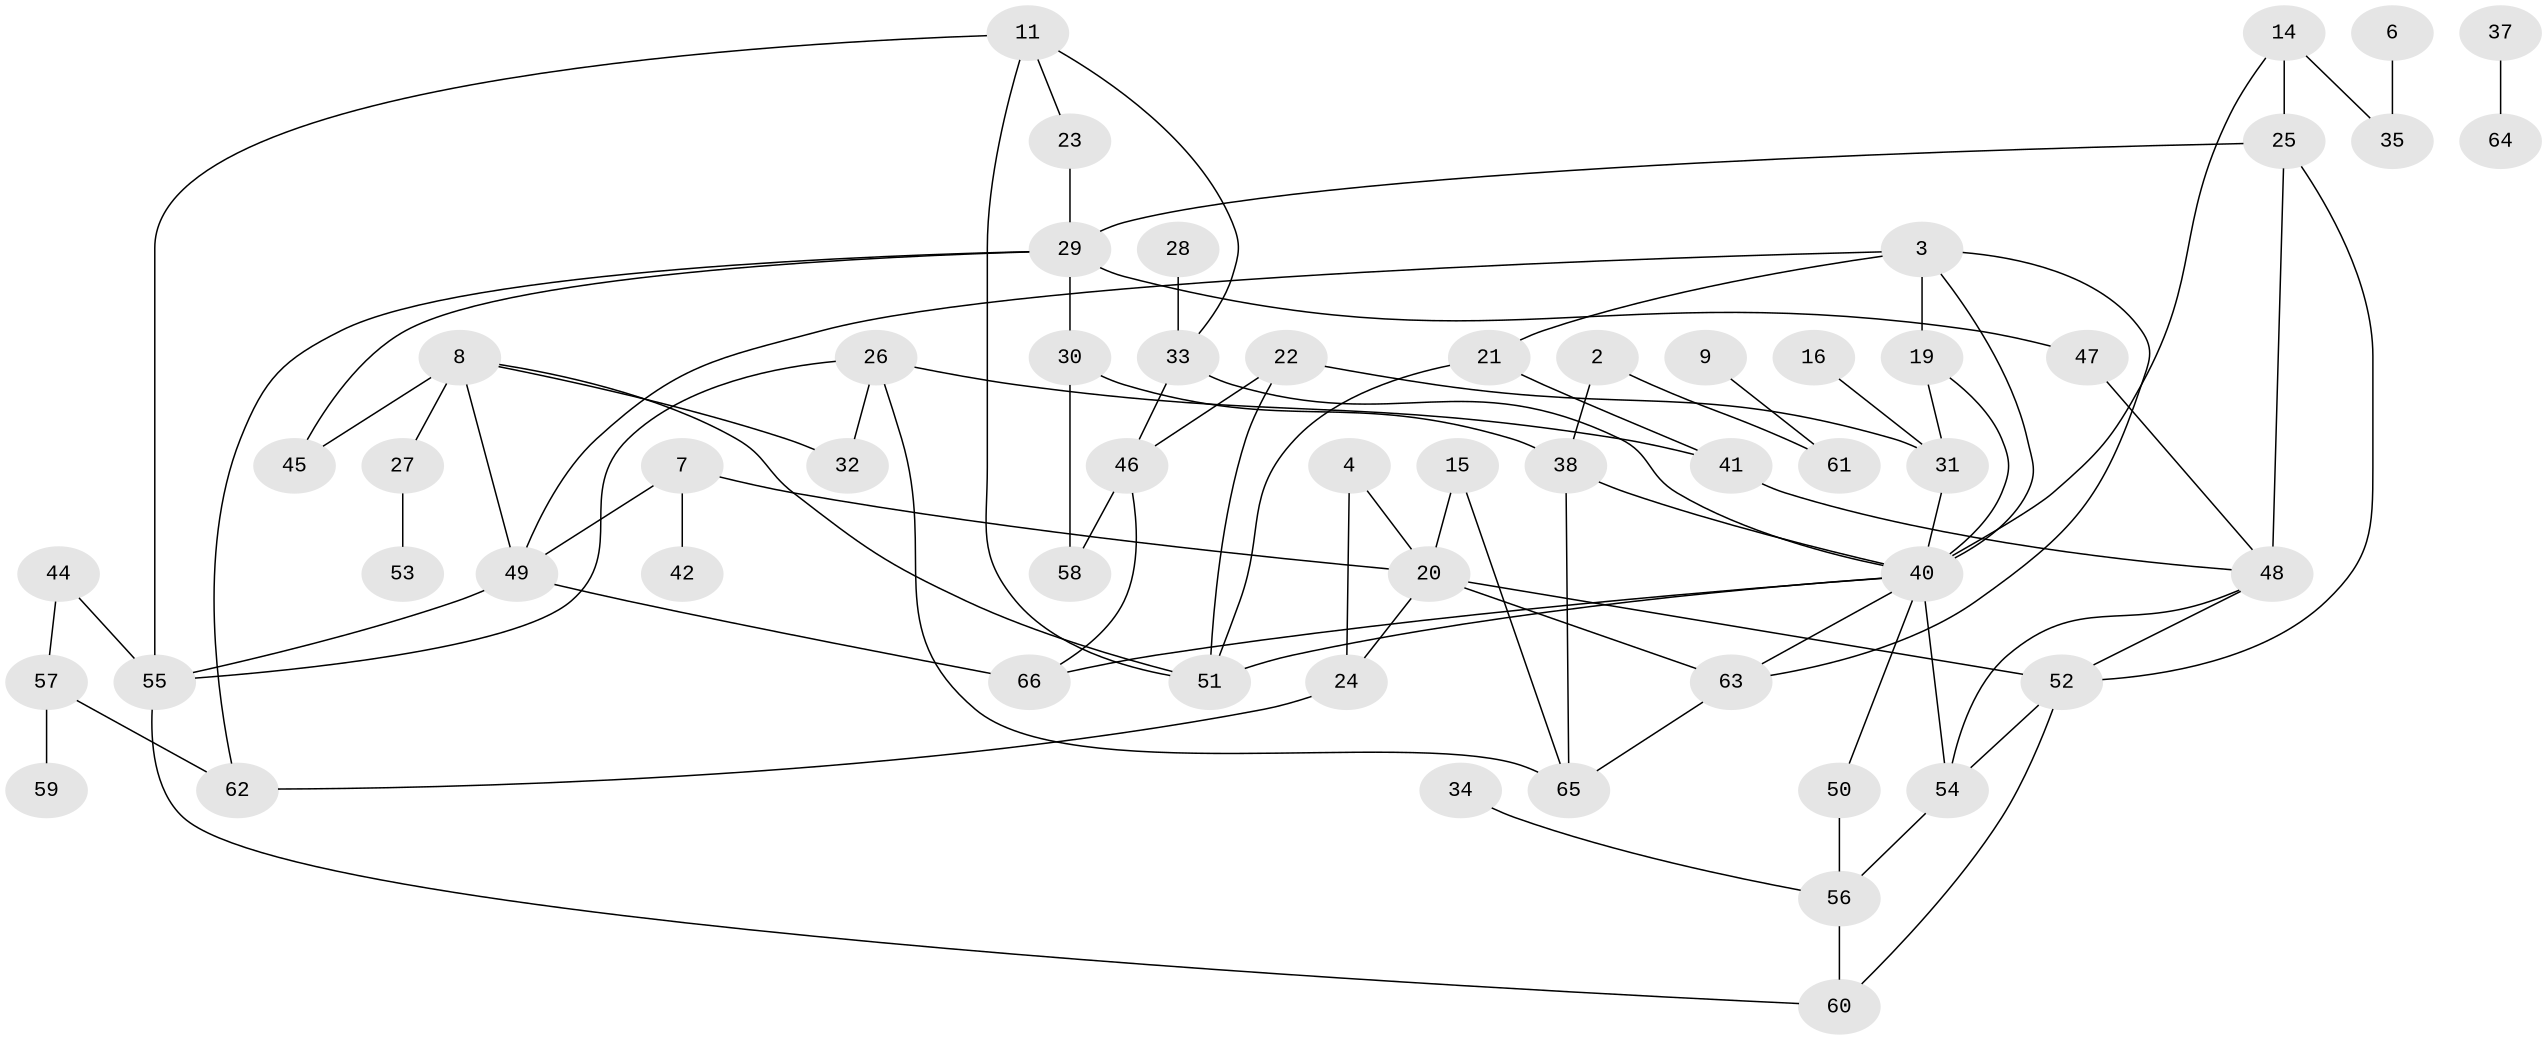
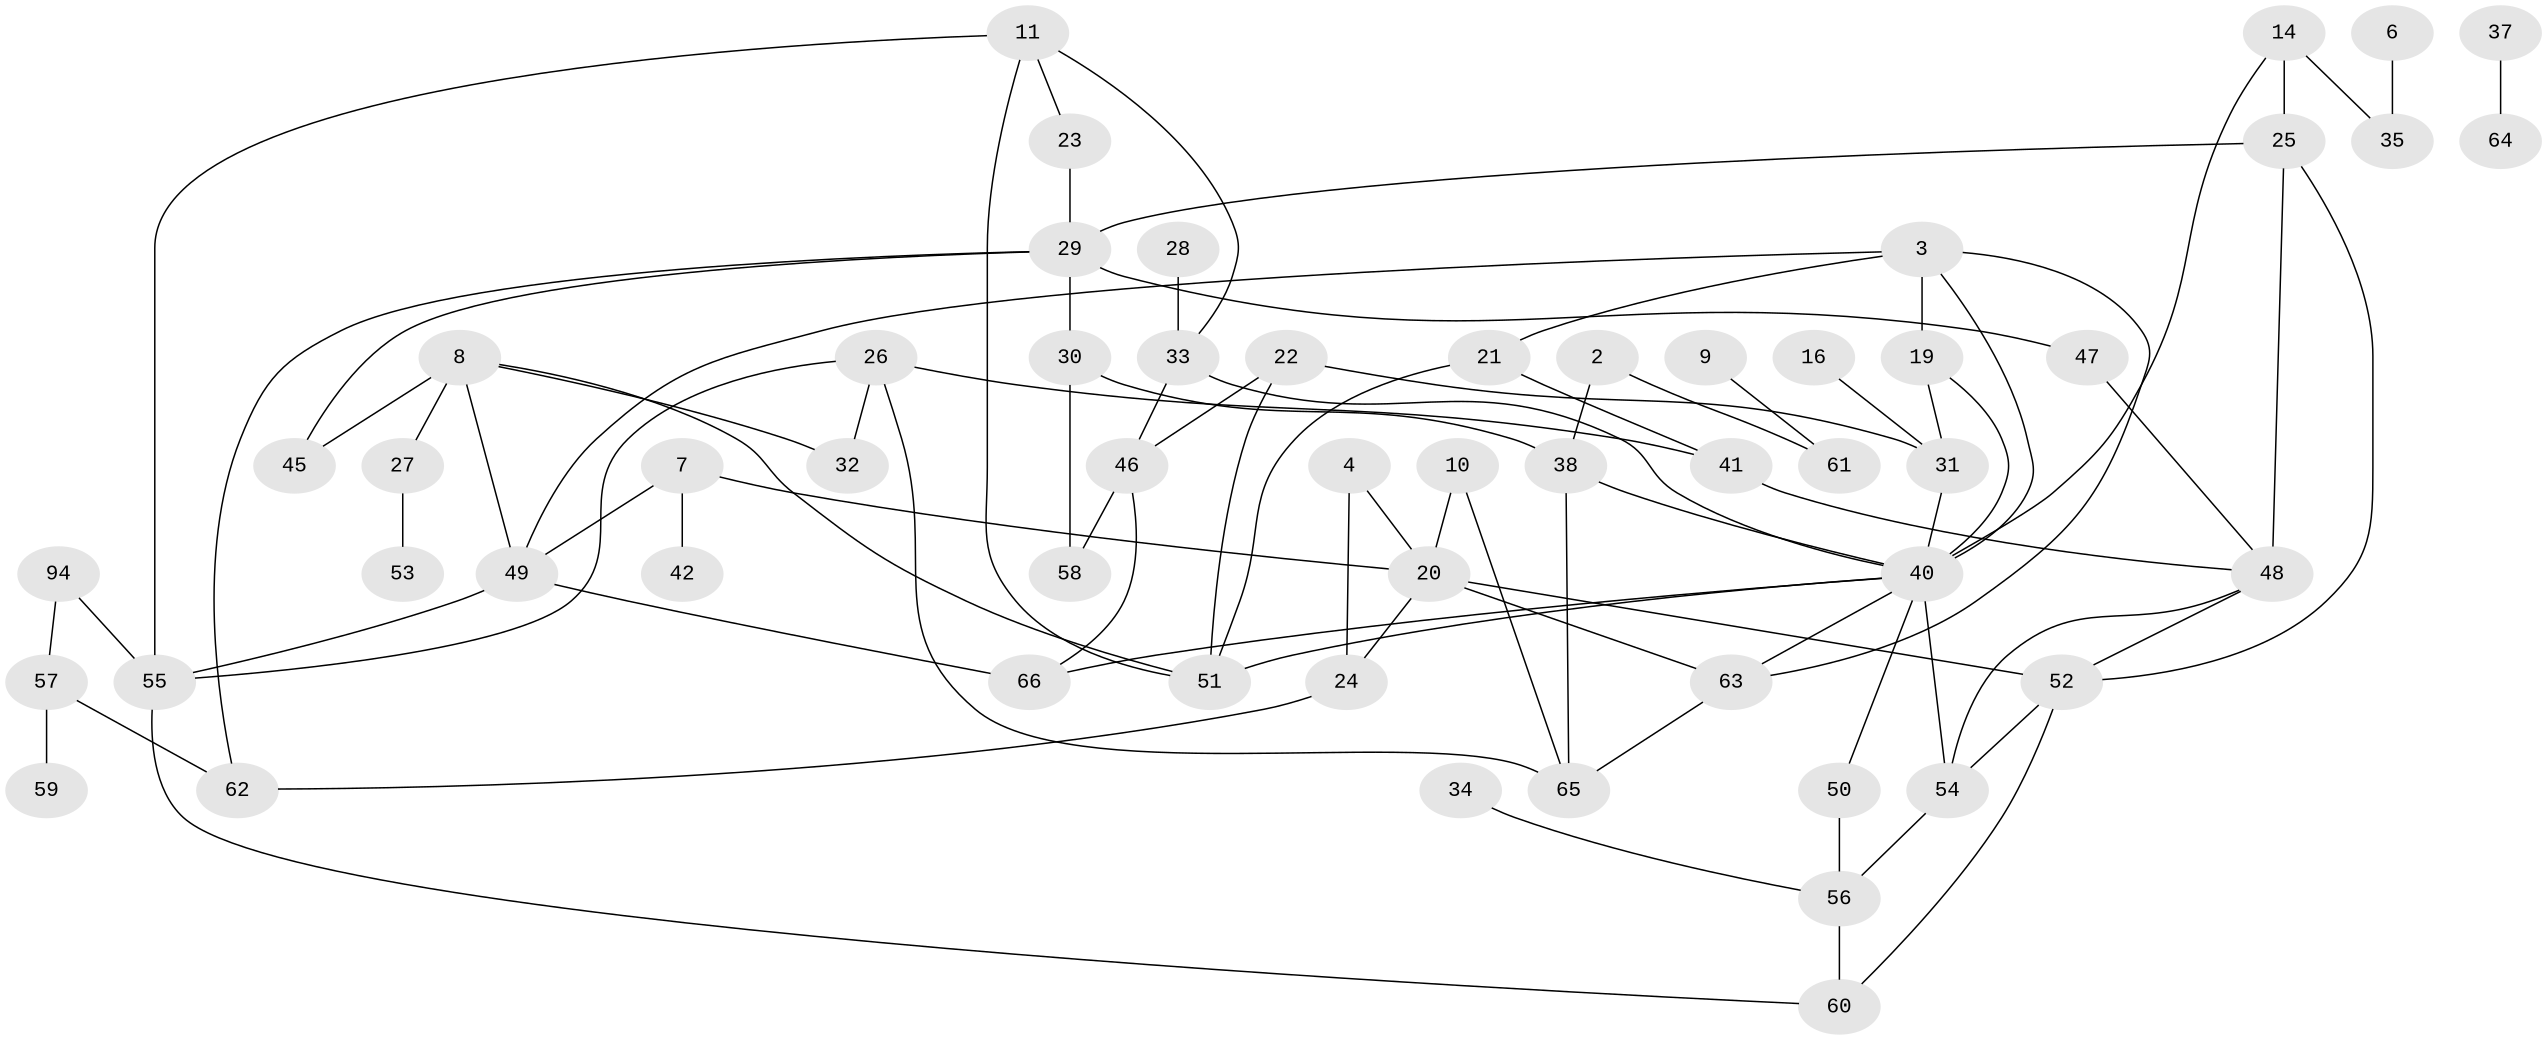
node "15": label "15" -> "10"
node "44": label "44" -> "94"
